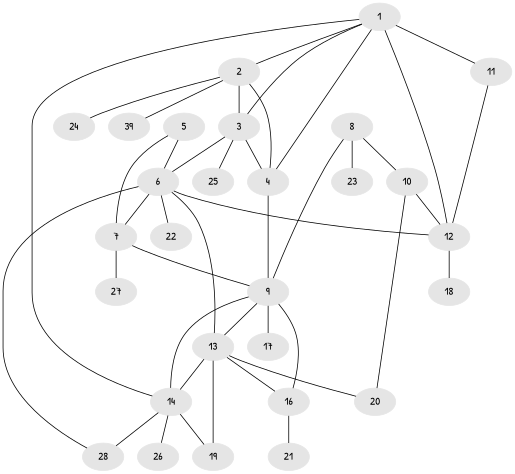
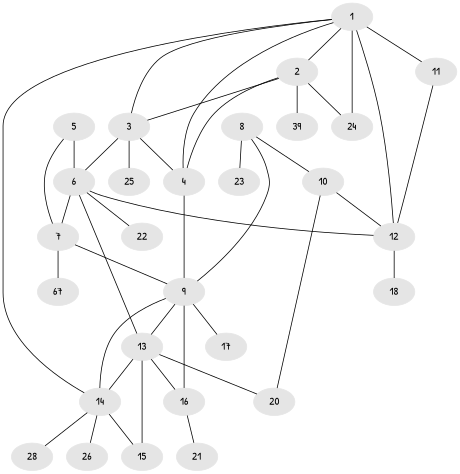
edge "1" -- "24": added
node "27": label "27" -> "67"
edge "6" -- "28": removed
node "19": label "19" -> "15"
